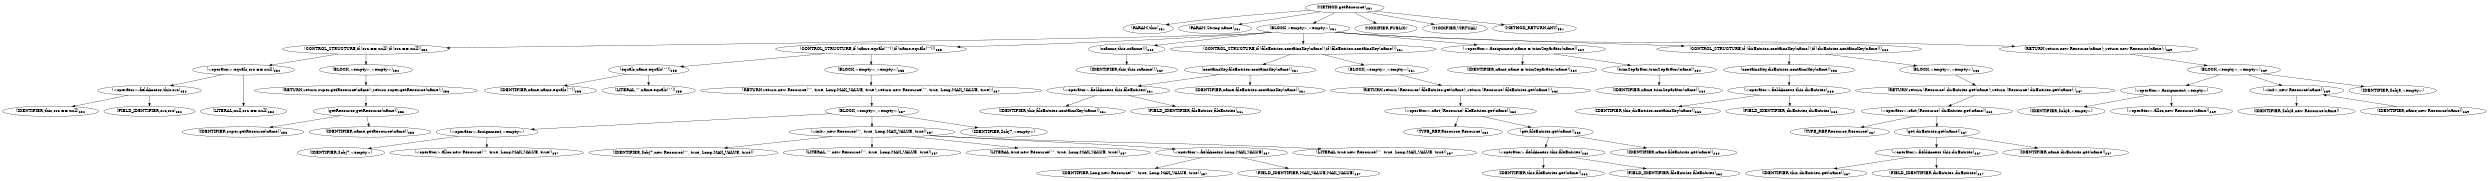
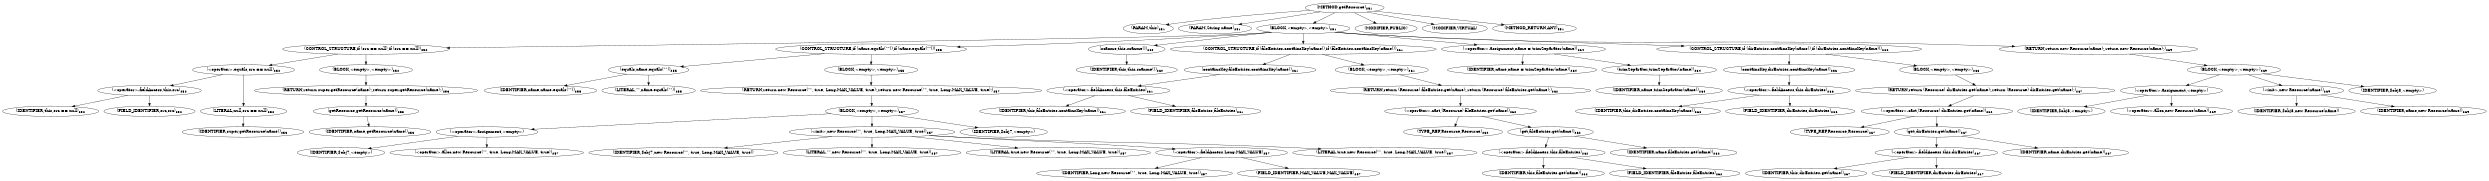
node "(IDENTIFIER,name,fileEntries.containsKey(name))": removed
edge "(IDENTIFIER,name,new Resource(name))" -> "(<init>,new Resource(name))": reversed
edge "(getResource,getResource(name))" -> "(IDENTIFIER,super,getResource(name))": now "(LITERAL,null,src == null)" -> "(IDENTIFIER,super,getResource(name))"
